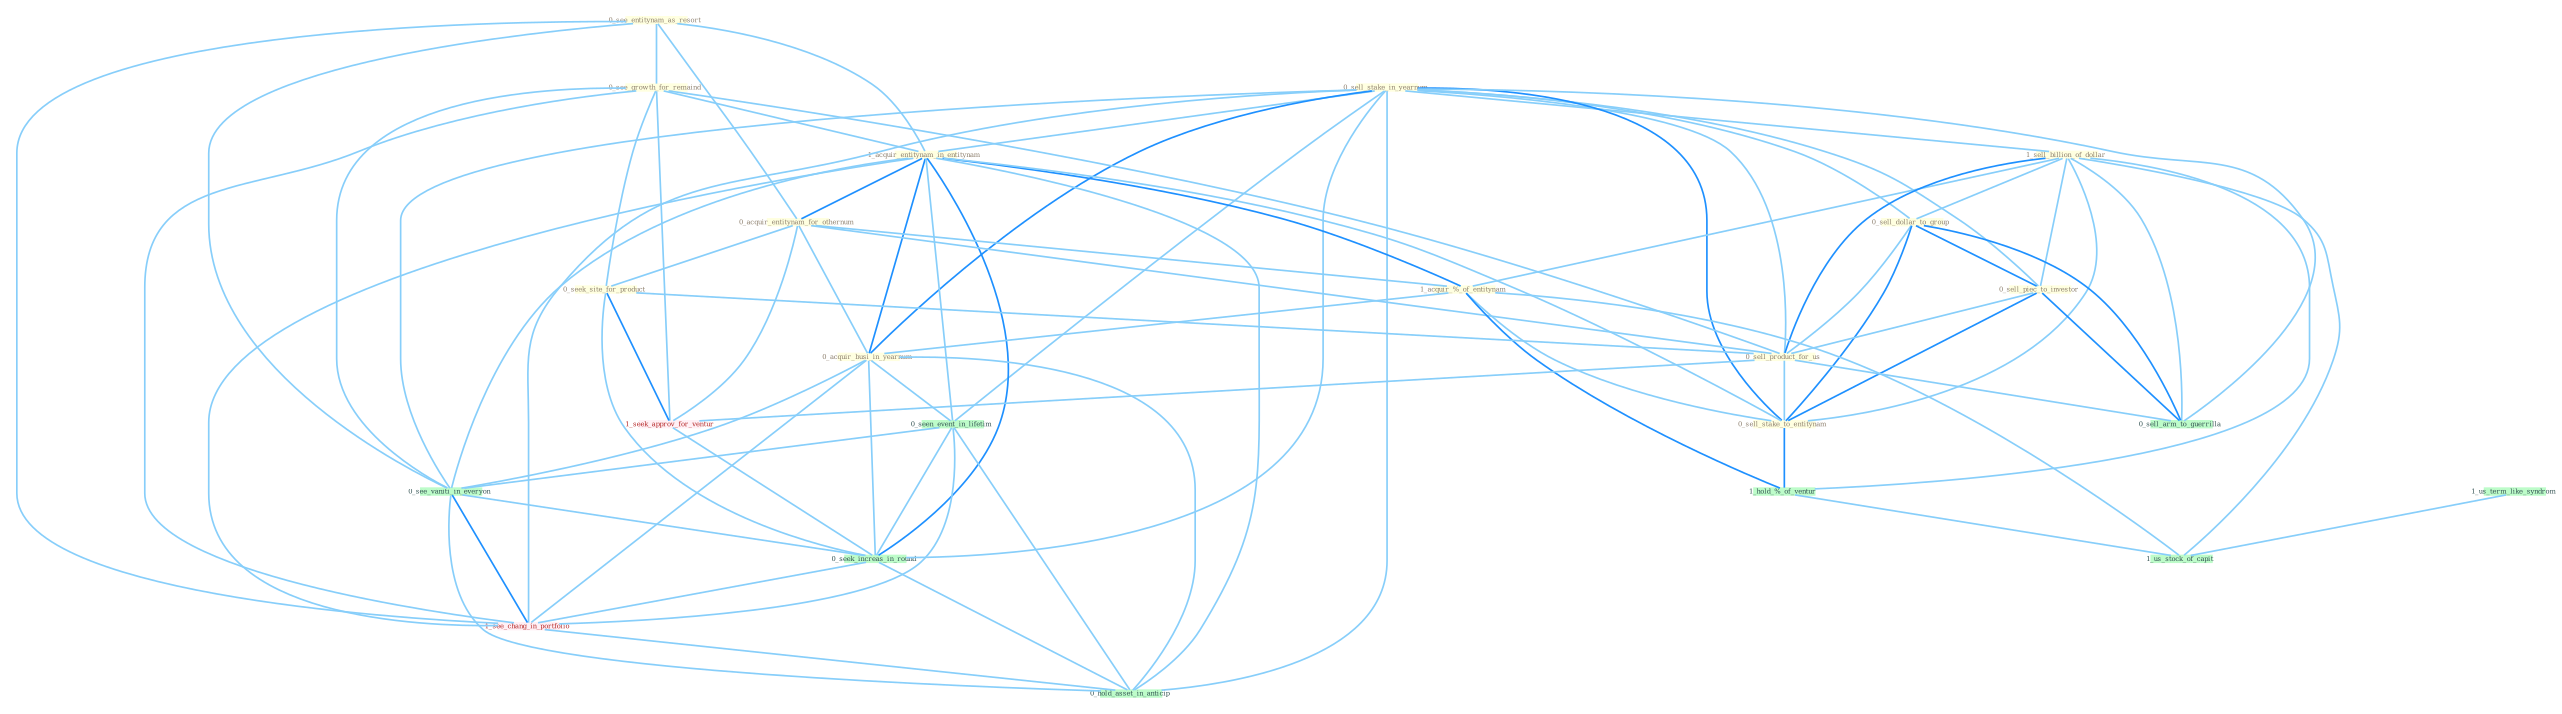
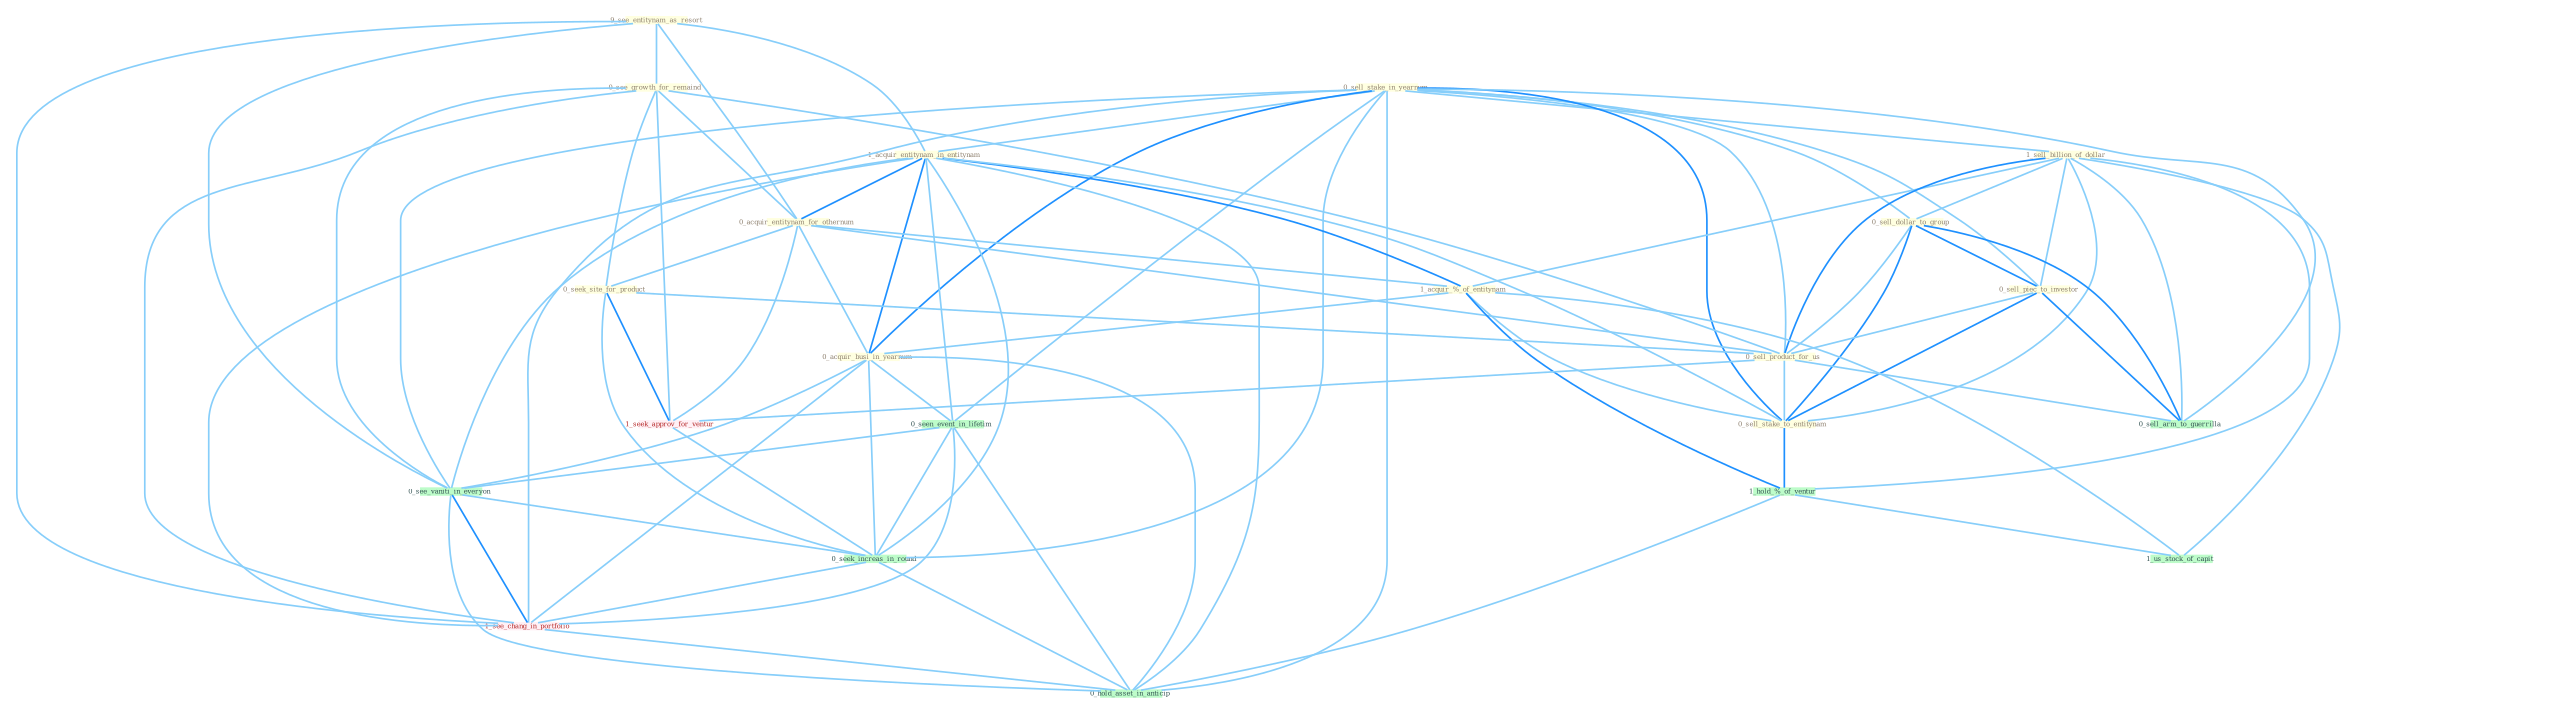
node "0_see_entitynam_as_resort": label "0_see_entitynam_as_resort" -> "9_see_entitynam_as_resort"
edge "0_see_growth_for_remaind" -- "1_acquir_entitynam_in_entitynam": now "0_see_growth_for_remaind" -- "0_acquir_entitynam_for_othernum"
edge "1_acquir_entitynam_in_entitynam" -- "0_seek_increas_in_round": color #1e90ff -> #87cefa
node "1_us_term_like_syndrom": removed
edge "1_hold_%_of_ventur" -- "0_hold_asset_in_anticip": added
